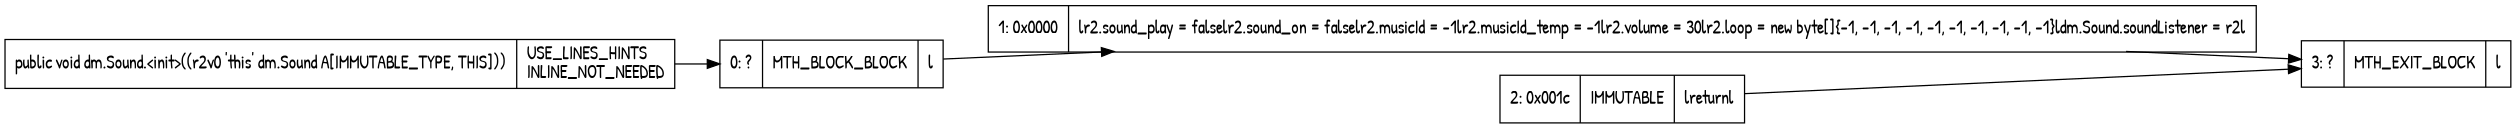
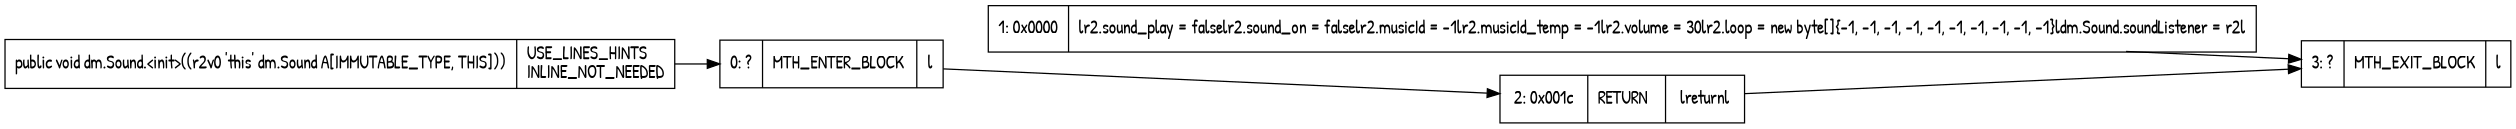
edge "0: ?" -> "1: 0x0000": now "0: ?" -> "2: 0x001c"
node "0: ?": text "MTH_BLOCK_BLOCK" -> "MTH_ENTER_BLOCK"
node "2: 0x001c": text "IMMUTABLE" -> "RETURN"
